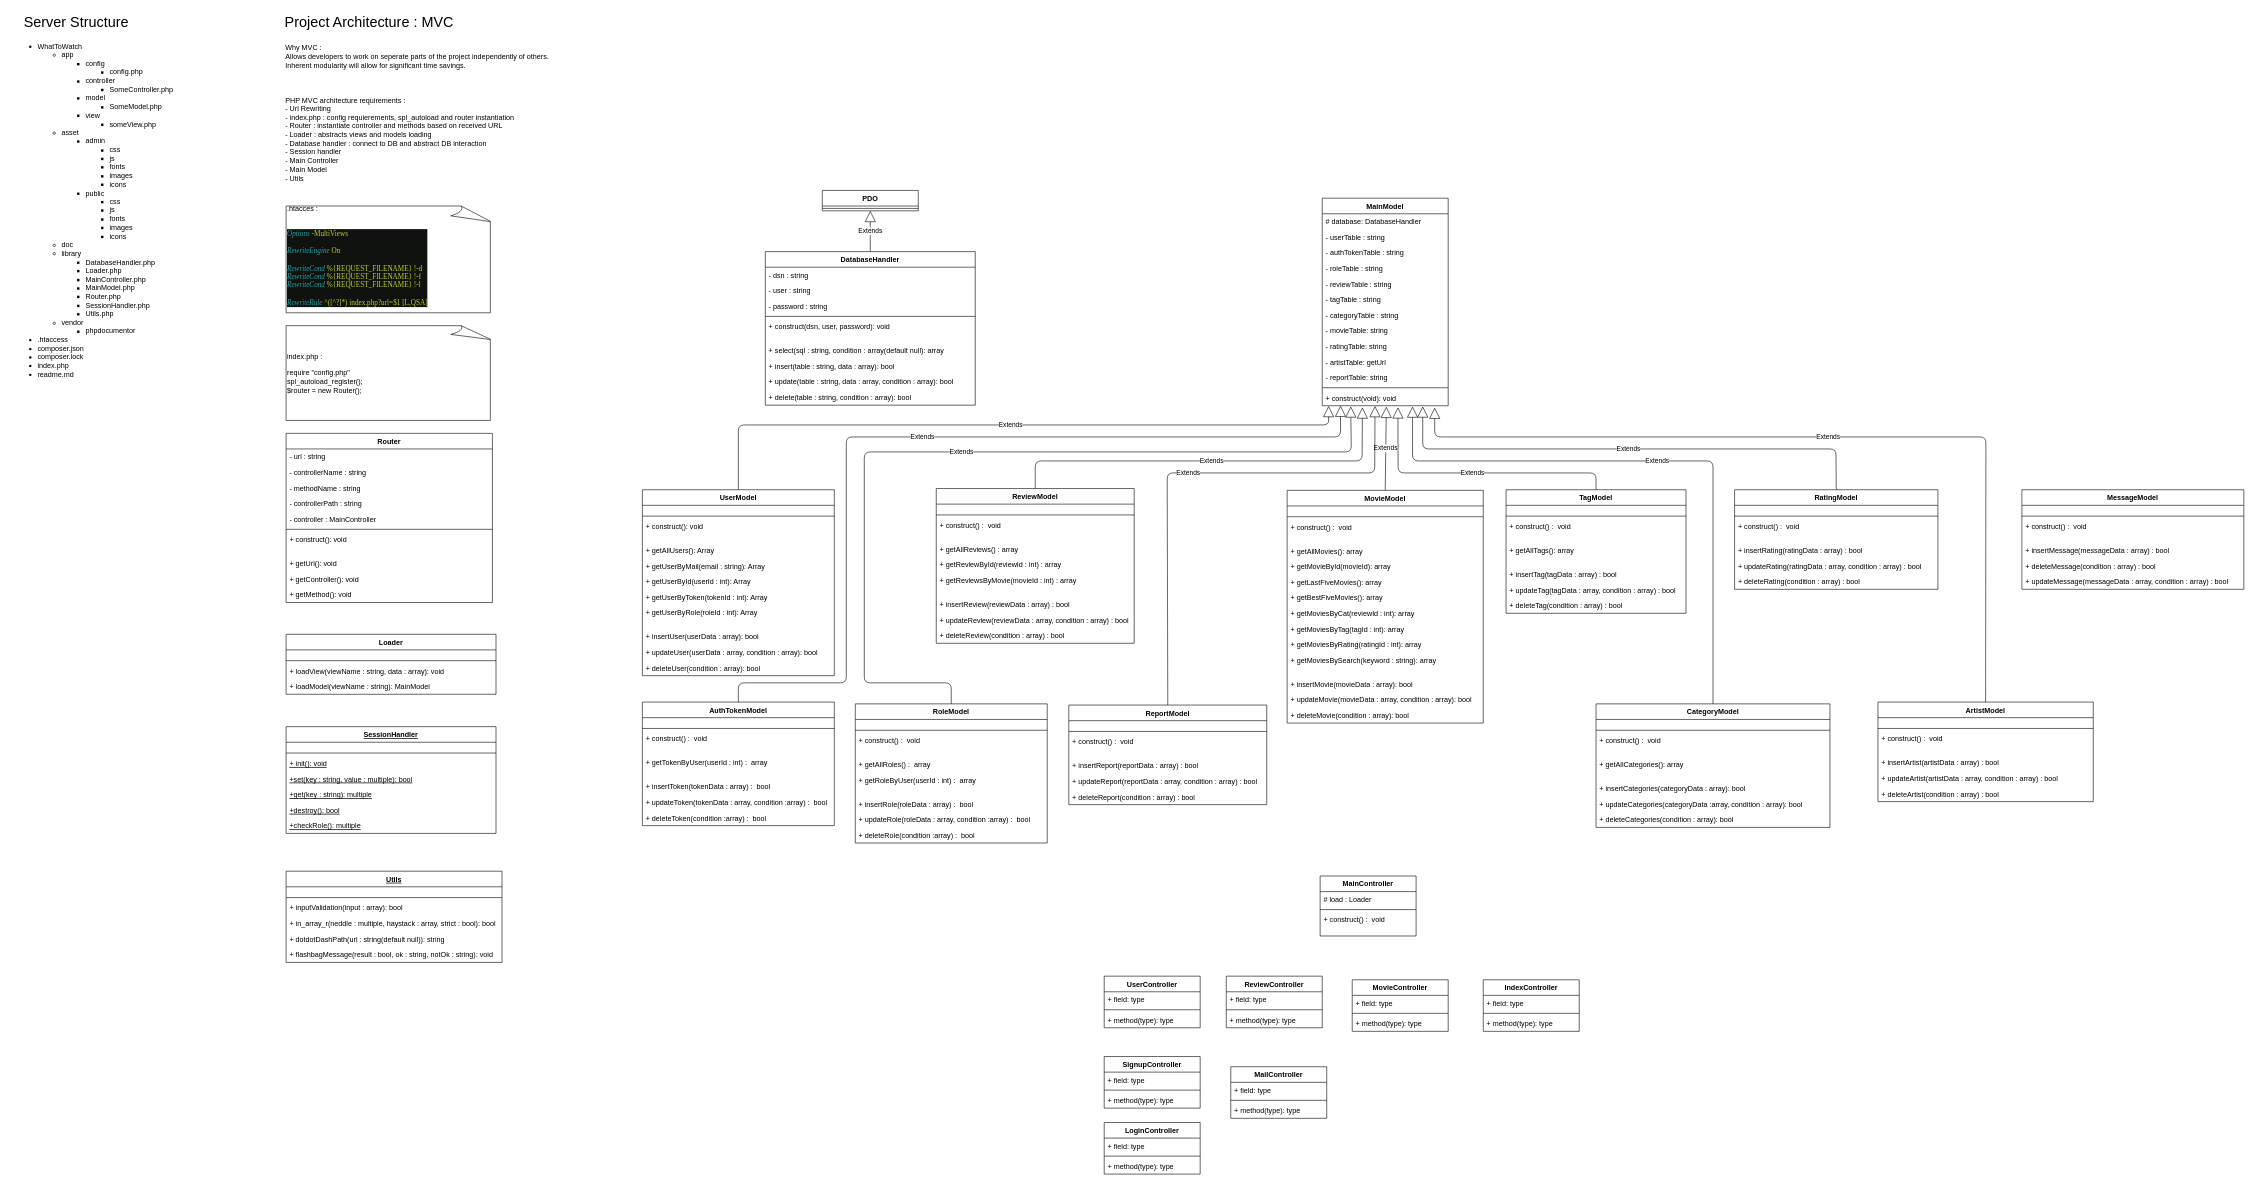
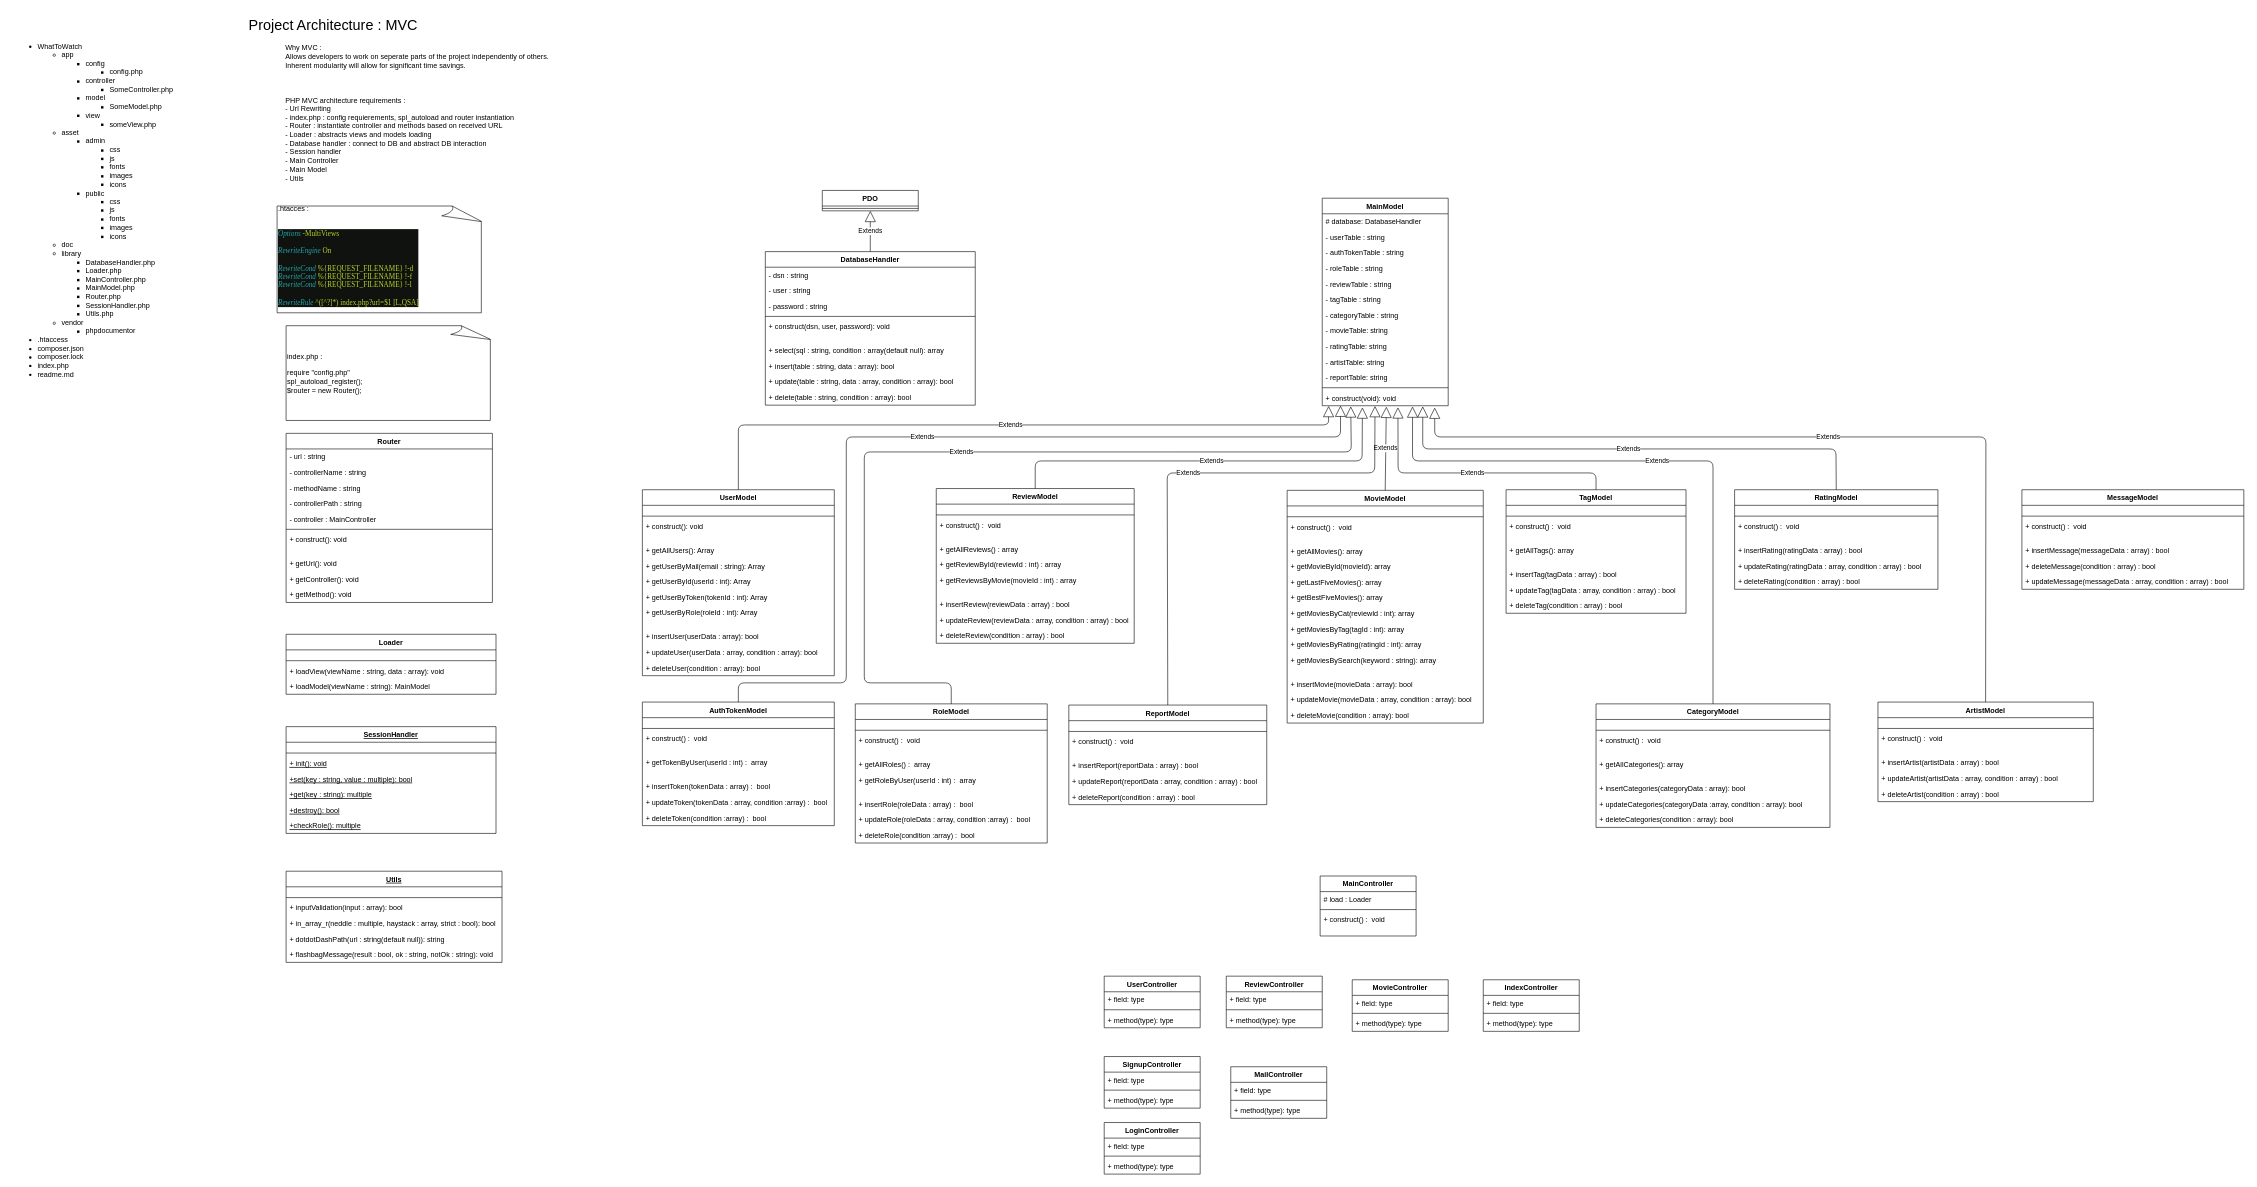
node "Server Structure": removed
node "Project Architecture : MVC": moved (374, 21) -> (338, 24)
node ".htacces : Options -MultiViews RewriteEngine On RewriteCond %{REQUEST_FILENAME} !-d RewriteCond %{REQUEST_FILENAME} !-f RewriteCond %{REQUEST_FILENAME} !-l RewriteRule ^([^?]*) index.php?url=$1 [L,QSA]": moved (389, 260) -> (380, 260)
node "- artistTable: getUrl": label "- artistTable: getUrl" -> "- artistTable: string"
